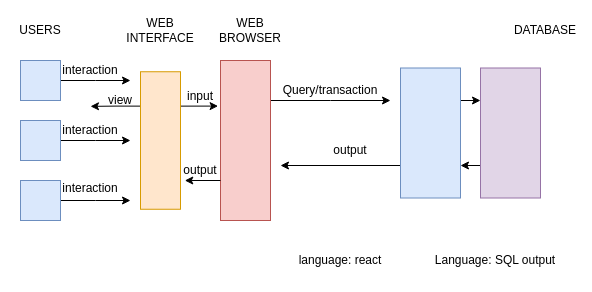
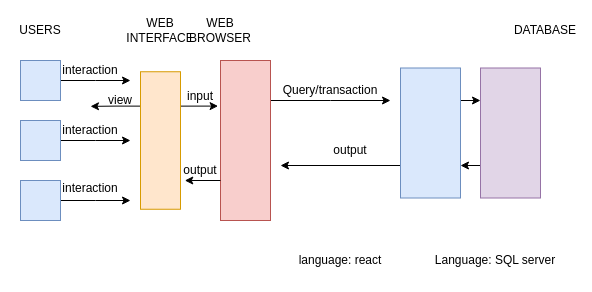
node "WEB BROWSER": moved (251, 31) -> (221, 31)
node "Language: SQL output": label "Language: SQL output" -> "Language: SQL server"
